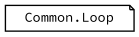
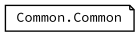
node "Common.Loop": label "Common.Loop" -> "Common.Common"
